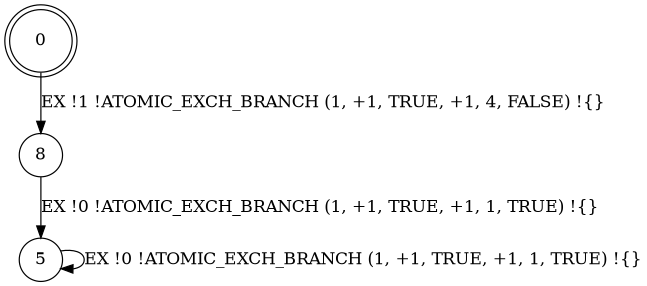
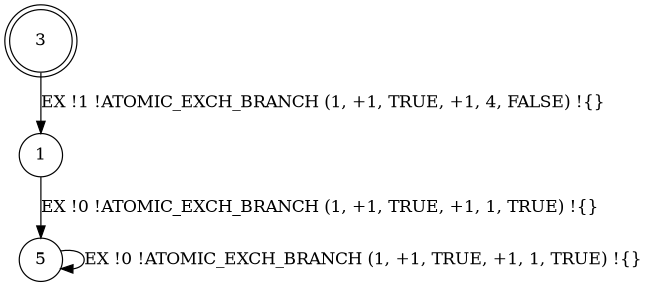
node "0": label "0" -> "3"
node "8": label "8" -> "1"
